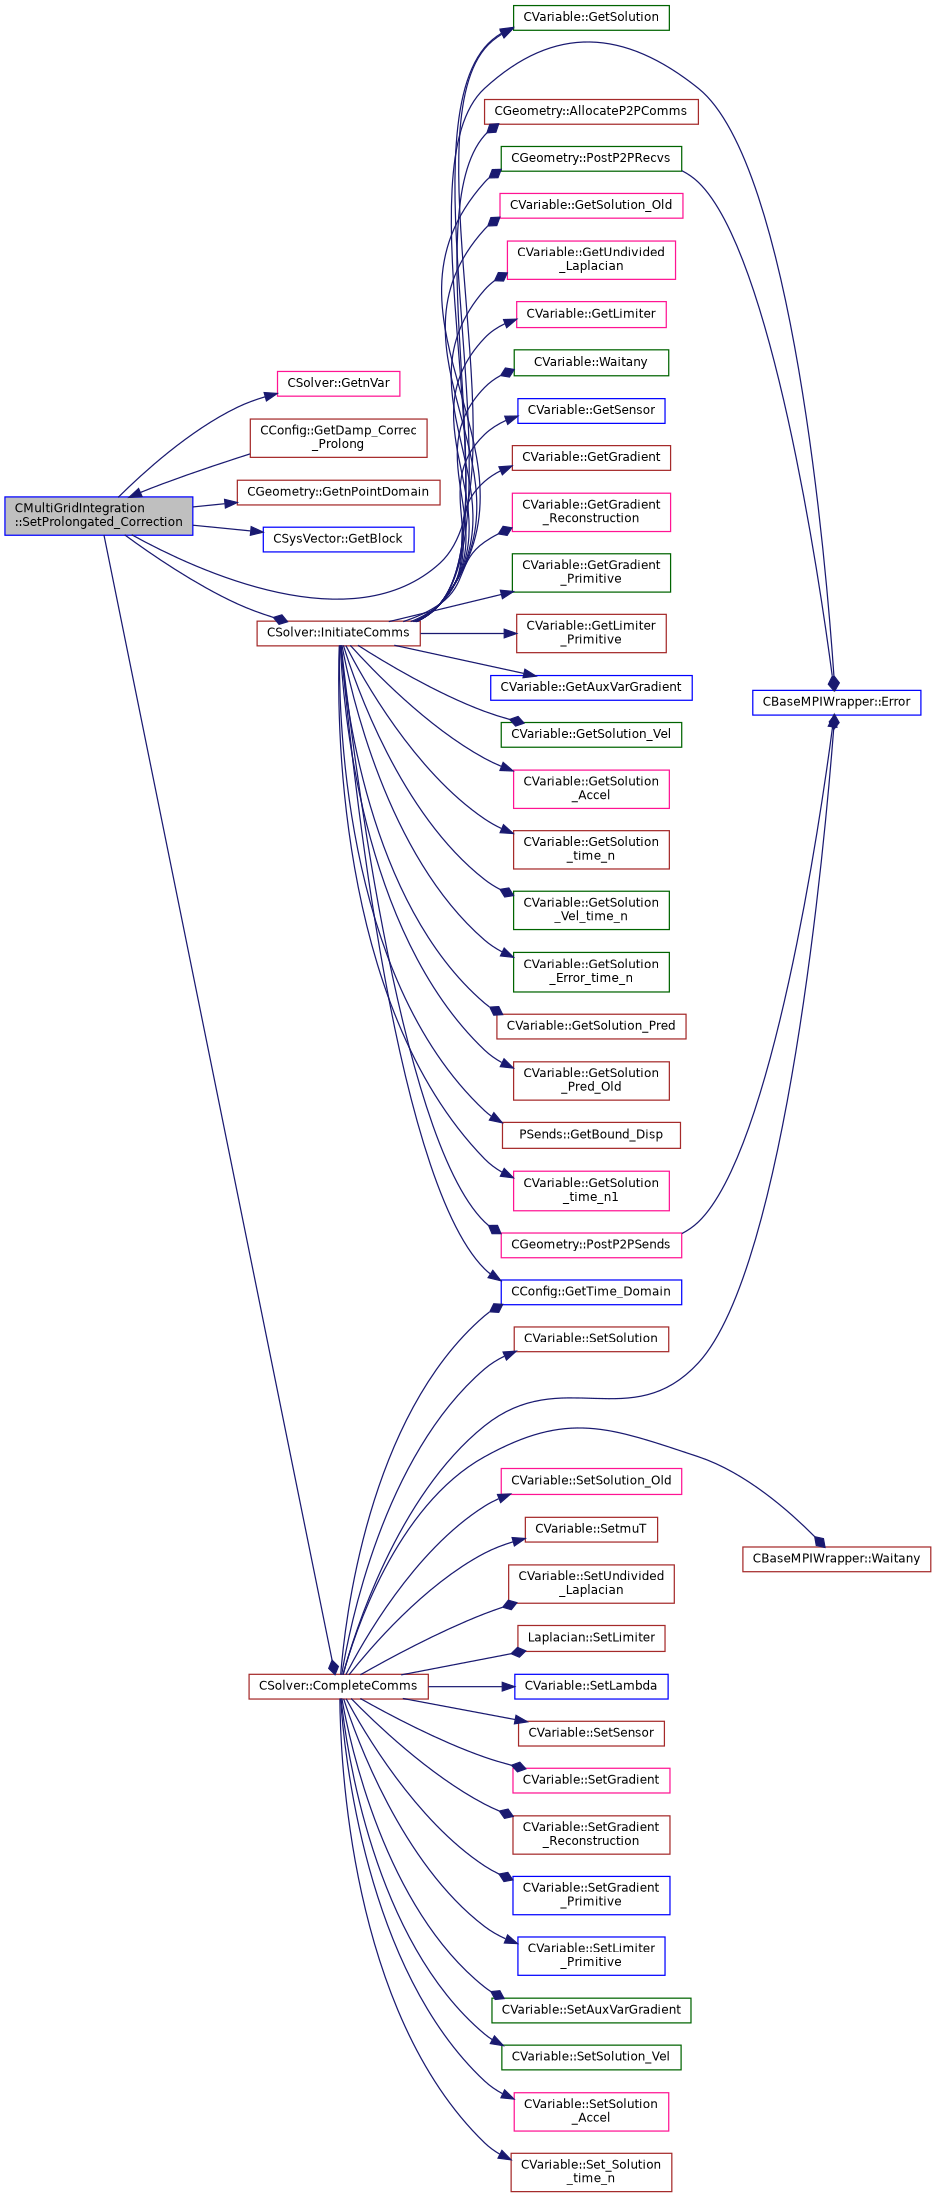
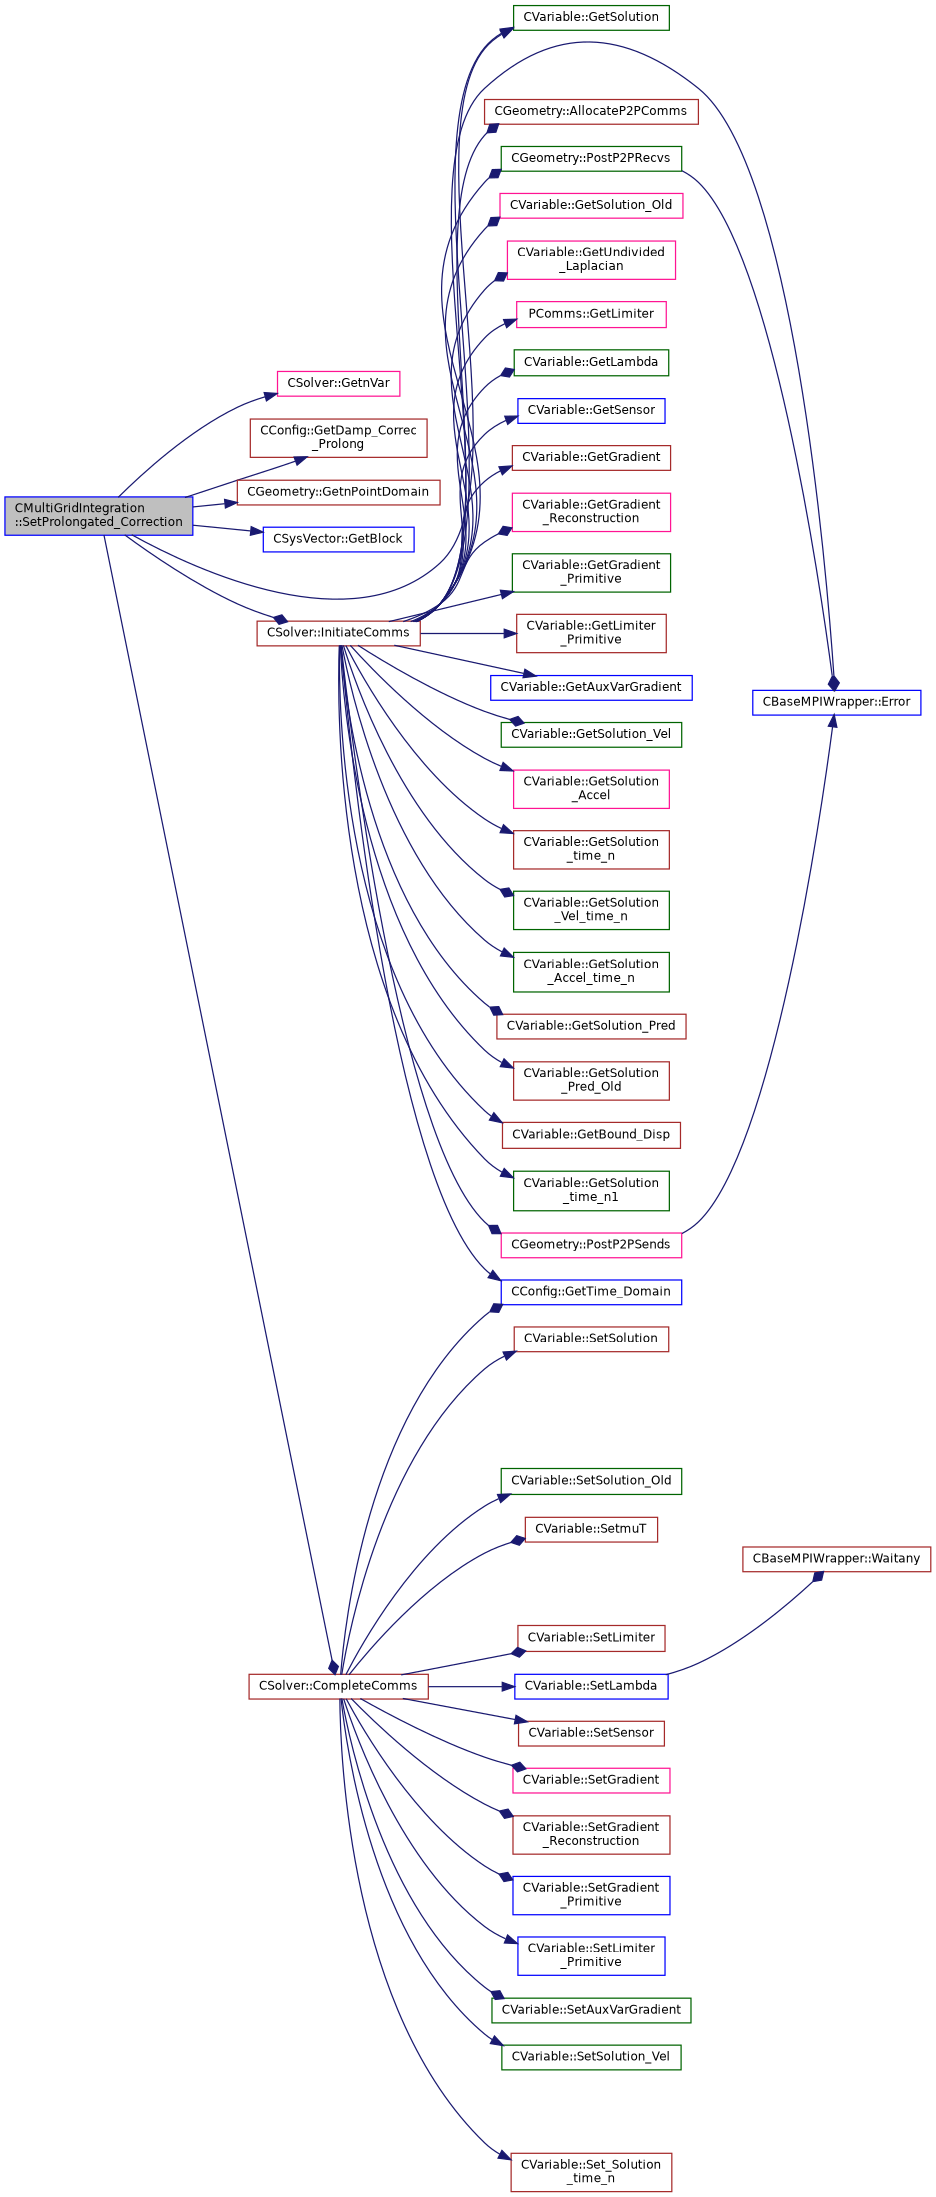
node "CVariable::GetLimiter": label "CVariable::GetLimiter" -> "PComms::GetLimiter"
node "CVariable::Waitany": label "CVariable::Waitany" -> "CVariable::GetLambda"
edge "CConfig::GetDamp_Correc _Prolong" -> "CMultiGridIntegration ::SetProlongated_Correction": reversed
node "CVariable::GetSolution _Error_time_n": label "CVariable::GetSolution _Error_time_n" -> "CVariable::GetSolution _Accel_time_n"
node "PSends::GetBound_Disp": label "PSends::GetBound_Disp" -> "CVariable::GetBound_Disp"
node "CVariable::GetSolution _time_n1": color deeppink -> darkgreen
edge "CSolver::CompleteComms" -> "CBaseMPIWrapper::Error": removed
edge "CSolver::CompleteComms" -> "CBaseMPIWrapper::Waitany": now "CVariable::SetLambda" -> "CBaseMPIWrapper::Waitany"
node "CVariable::SetSolution_Old": color deeppink -> darkgreen
node "CVariable::SetUndivided _Laplacian": removed
edge "CSolver::CompleteComms" -> "CVariable::SetmuT": arrowhead normal -> diamond
node "Laplacian::SetLimiter": label "Laplacian::SetLimiter" -> "CVariable::SetLimiter"
node "CVariable::SetSolution _Accel": removed
